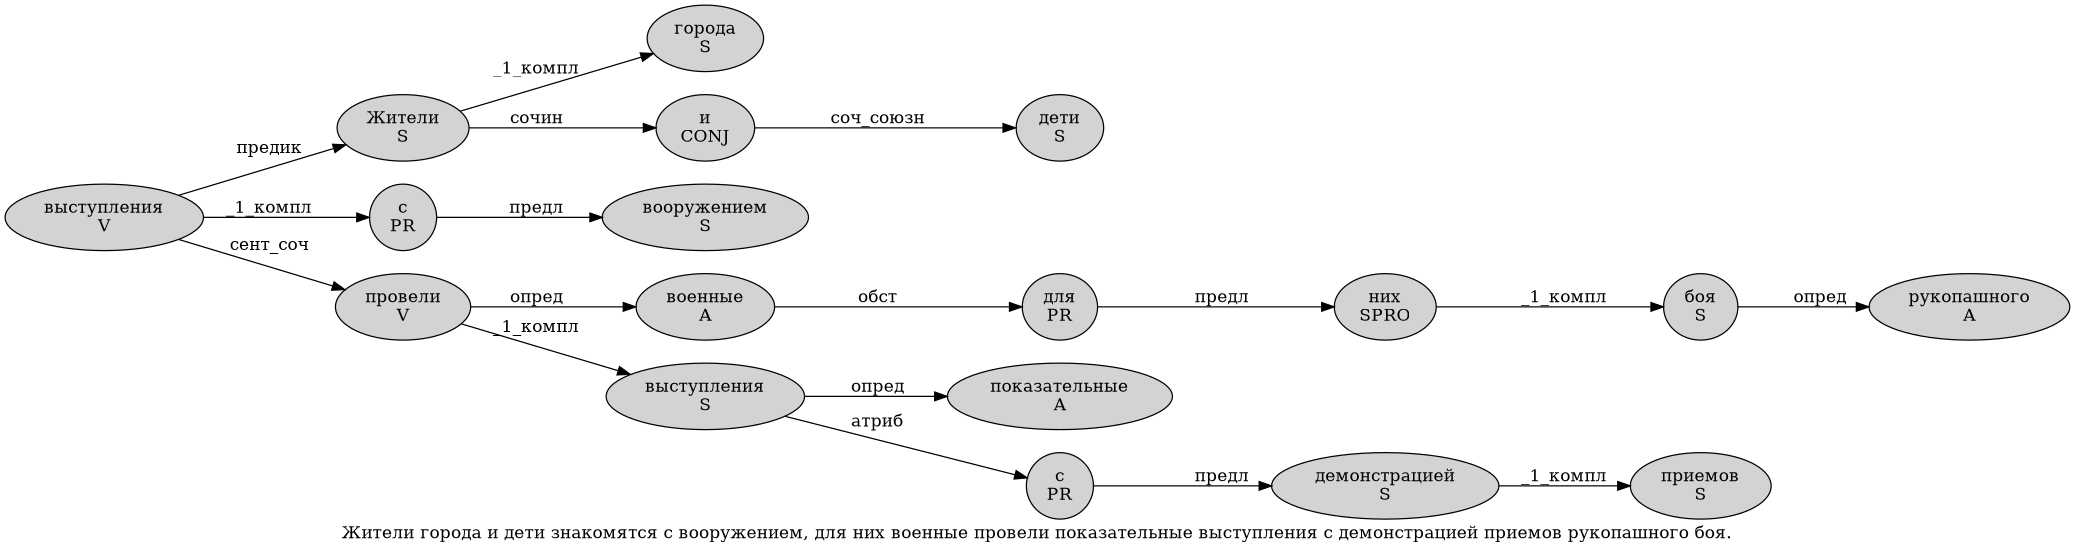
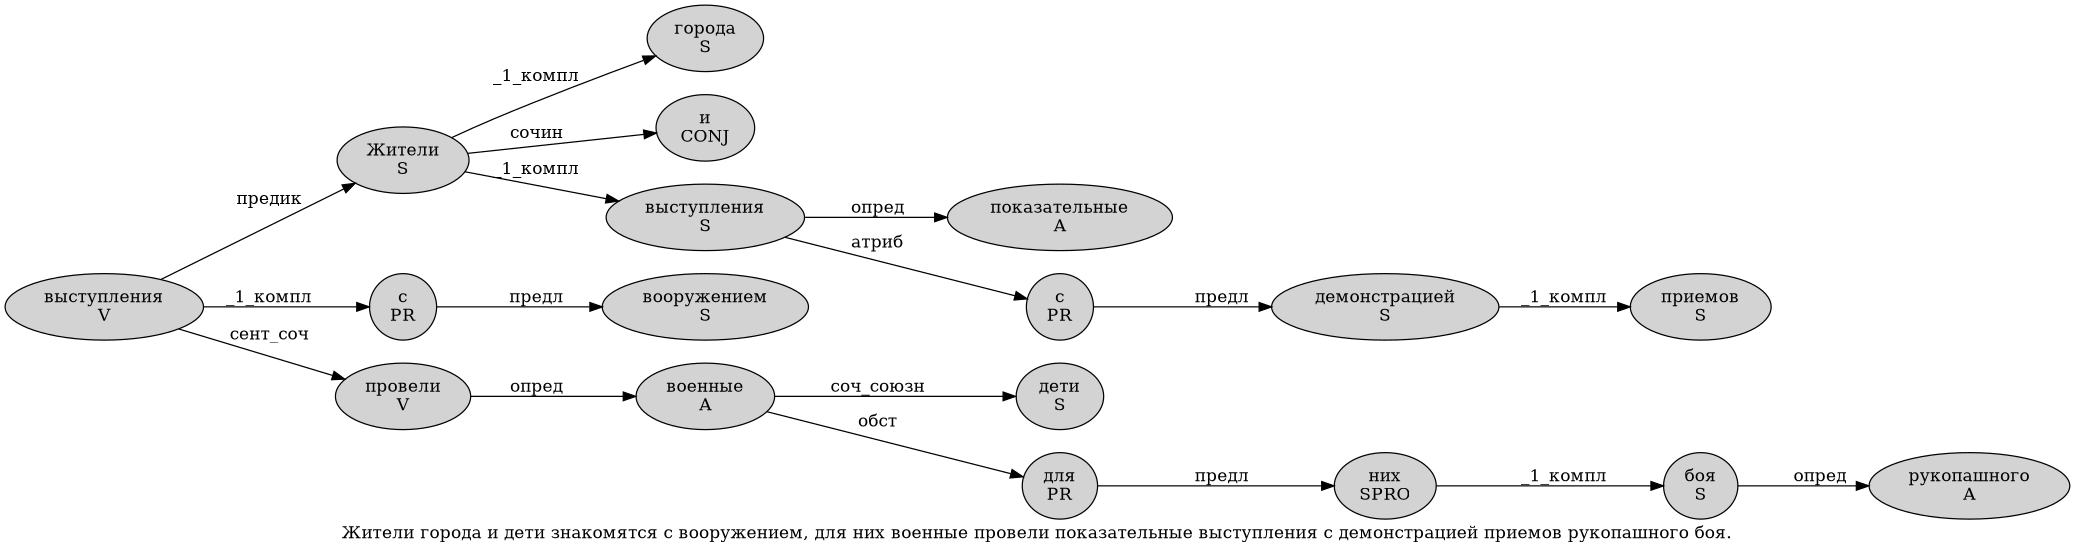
edge "и CONJ" -> "дети S": now "военные A" -> "дети S"
edge "провели V" -> "выступления S": now "Жители S" -> "выступления S"
